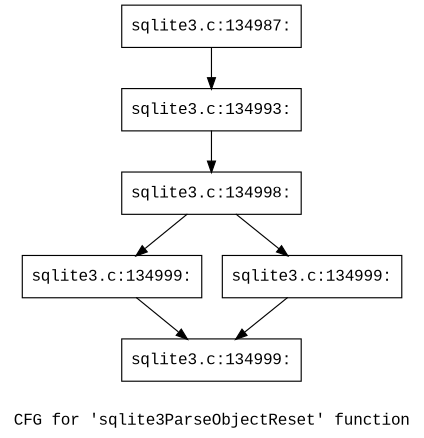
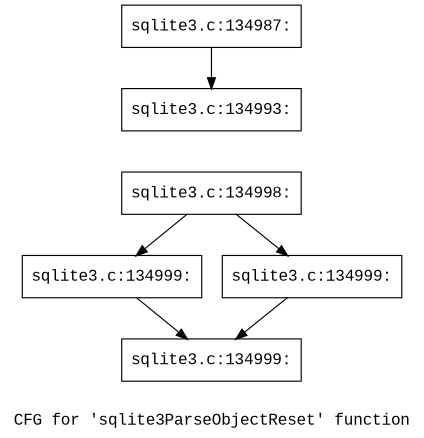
edge "sqlite3.c:134993:" -> "sqlite3.c:134998:": removed
